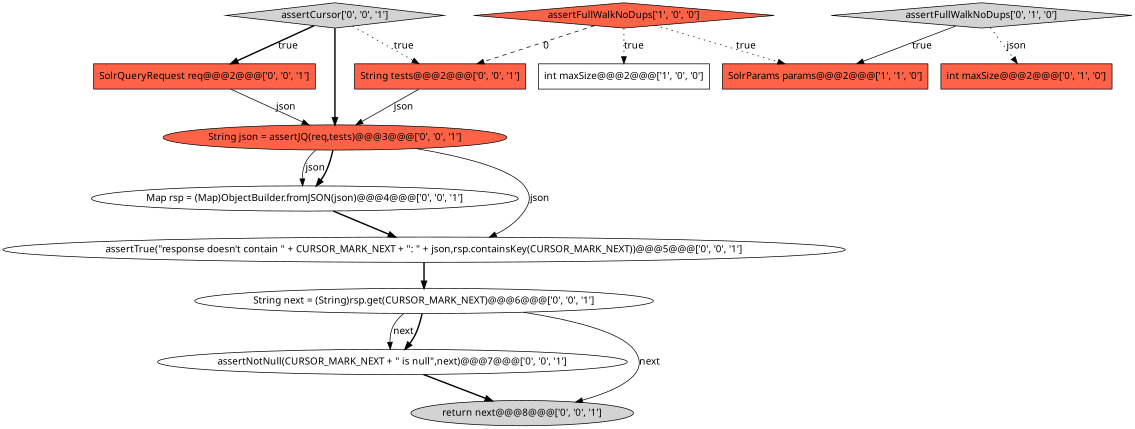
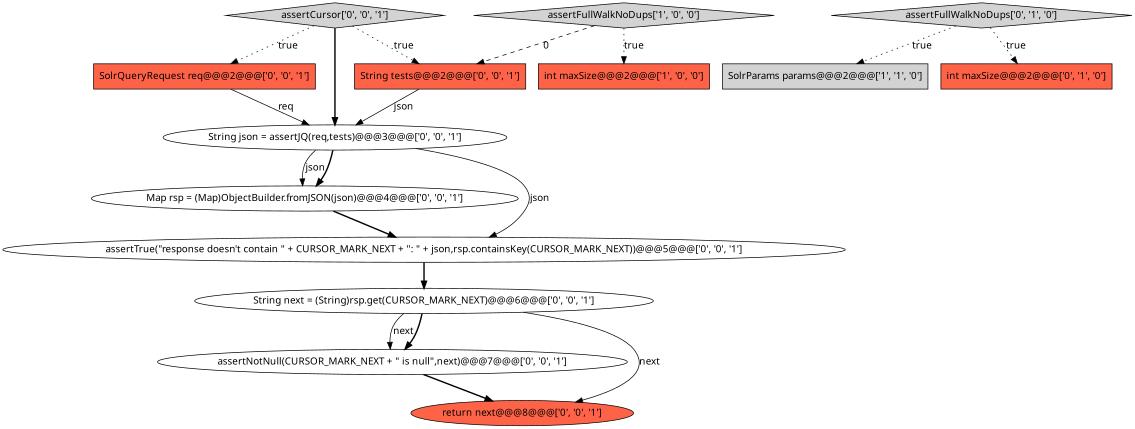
node "assertFullWalkNoDups['1', '0', '0']": fillcolor tomato -> lightgray
edge "assertCursor['0', '0', '1']" -> "SolrQueryRequest req@@@2@@@['0', '0', '1']": style bold -> dotted
edge "assertFullWalkNoDups['1', '0', '0']" -> "SolrParams params@@@2@@@['1', '1', '0']": removed, label "true"
edge "assertFullWalkNoDups['0', '1', '0']" -> "SolrParams params@@@2@@@['1', '1', '0']": style solid -> dotted
edge "assertFullWalkNoDups['0', '1', '0']" -> "int maxSize@@@2@@@['0', '1', '0']": label "json" -> "true"
node "int maxSize@@@2@@@['1', '0', '0']": fillcolor white -> tomato
node "SolrParams params@@@2@@@['1', '1', '0']": fillcolor tomato -> lightgray
edge "SolrQueryRequest req@@@2@@@['0', '0', '1']" -> "String json = assertJQ(req,tests)@@@3@@@['0', '0', '1']": label "json" -> "req"
node "String json = assertJQ(req,tests)@@@3@@@['0', '0', '1']": fillcolor tomato -> white
node "return next@@@8@@@['0', '0', '1']": fillcolor lightgray -> tomato
